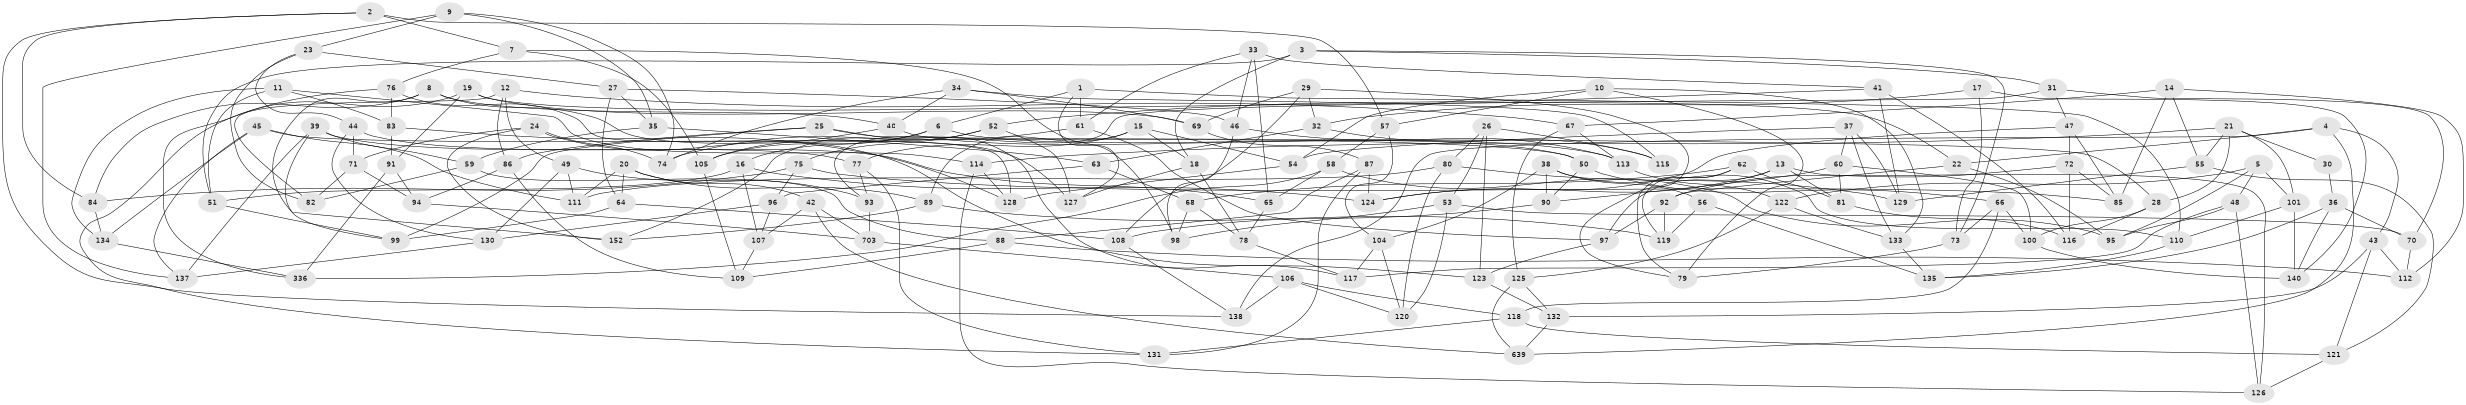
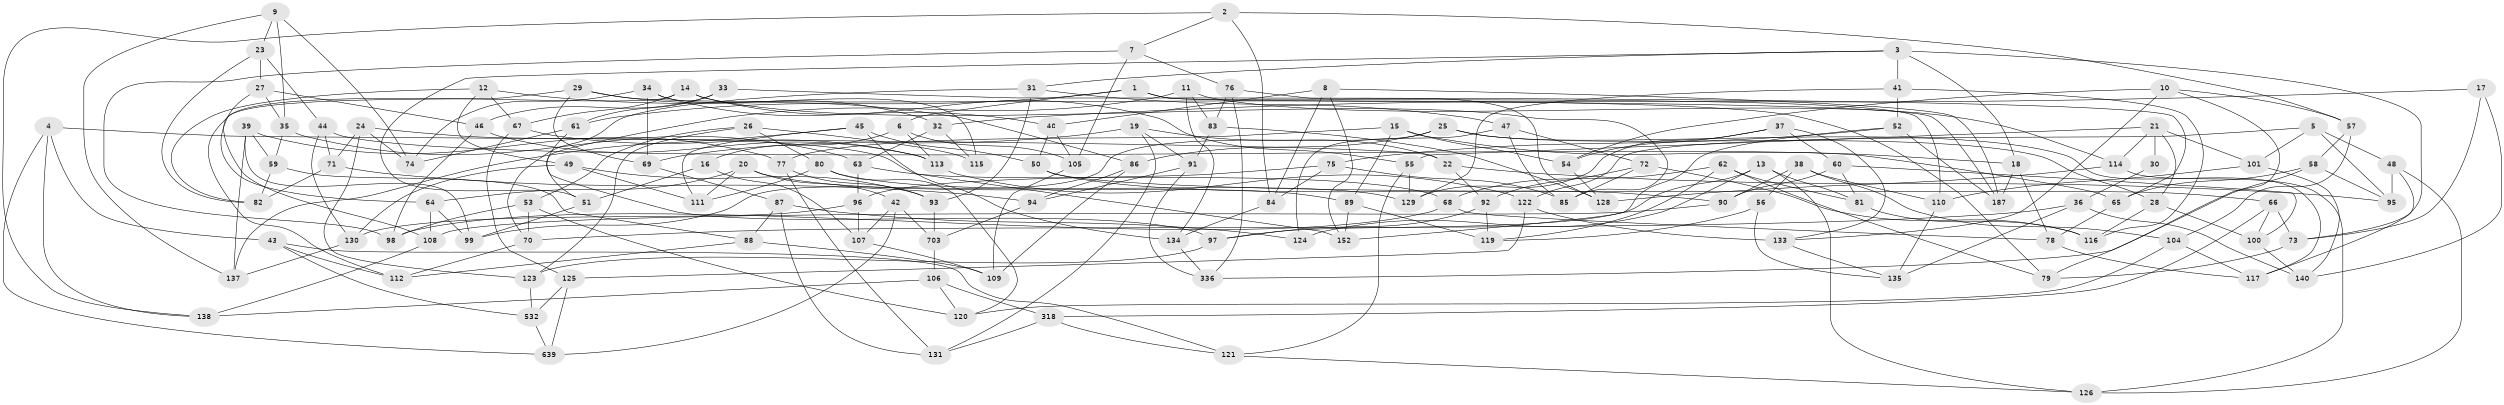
edge "33" -- "41": now "3" -- "41"
edge "16" -- "124": removed
node "127": label "127" -> "187"
node "118": label "118" -> "318"
node "132": label "132" -> "532"
